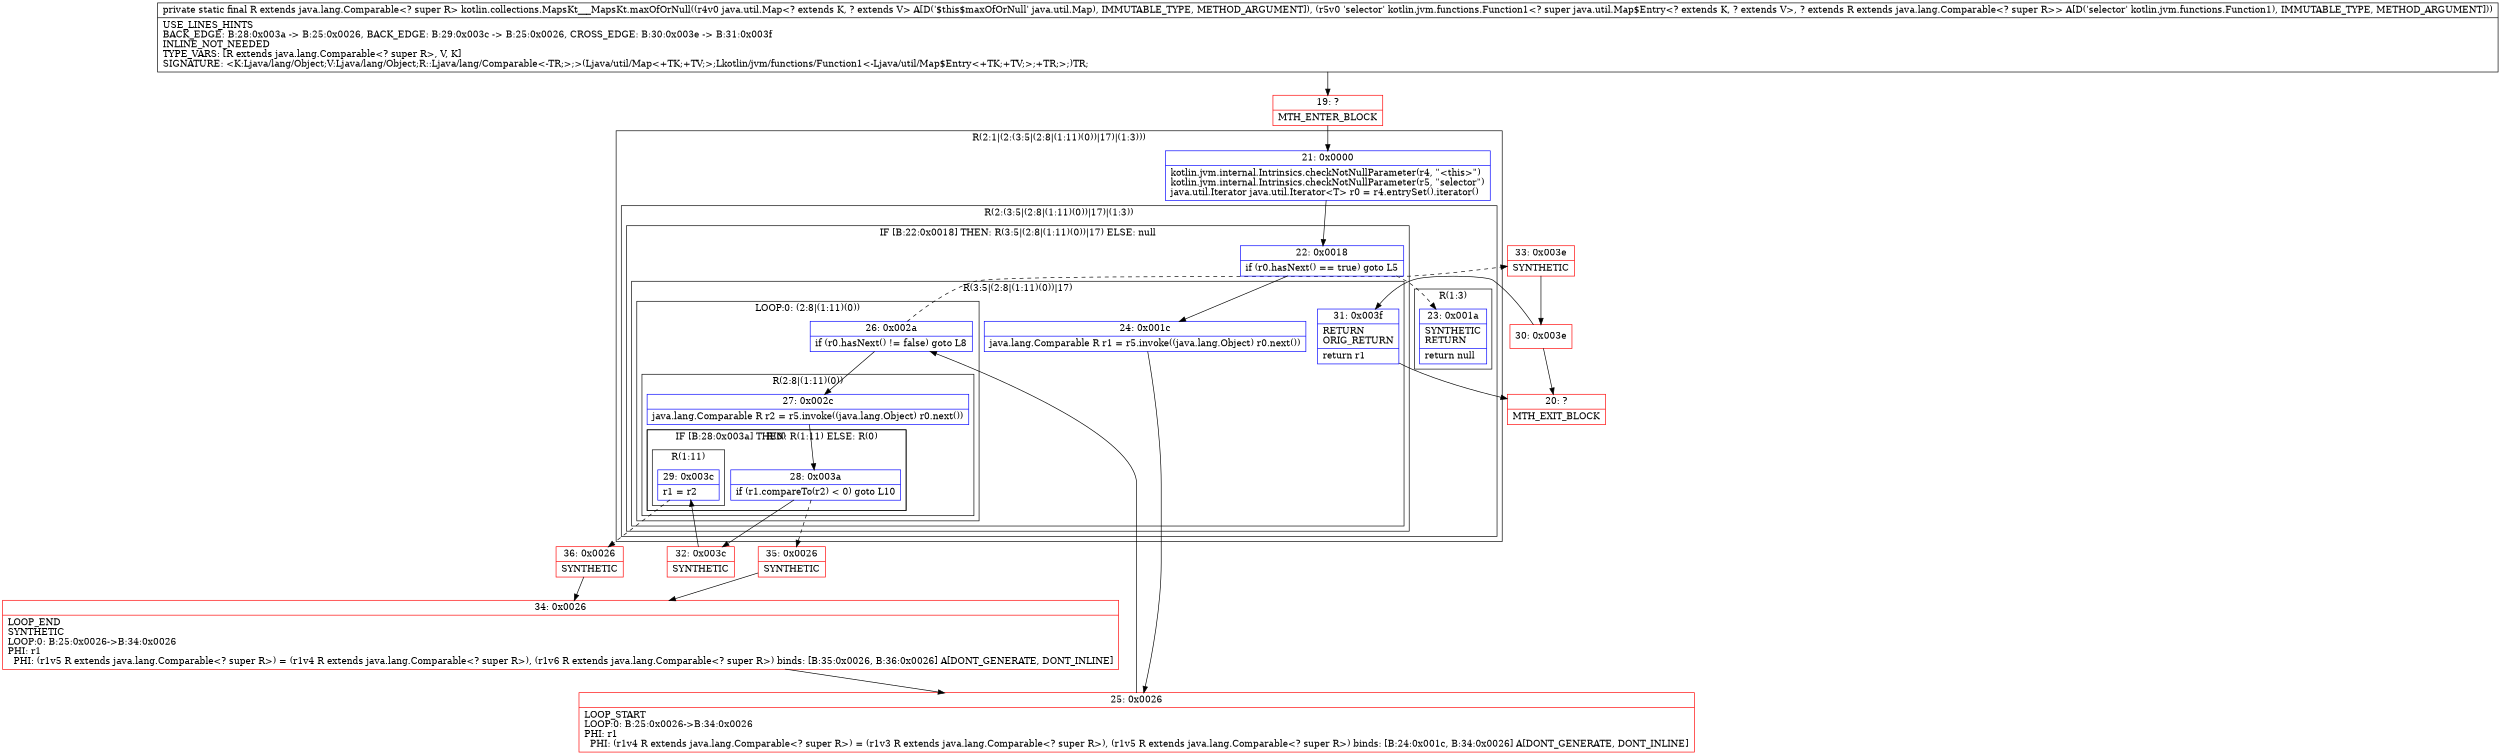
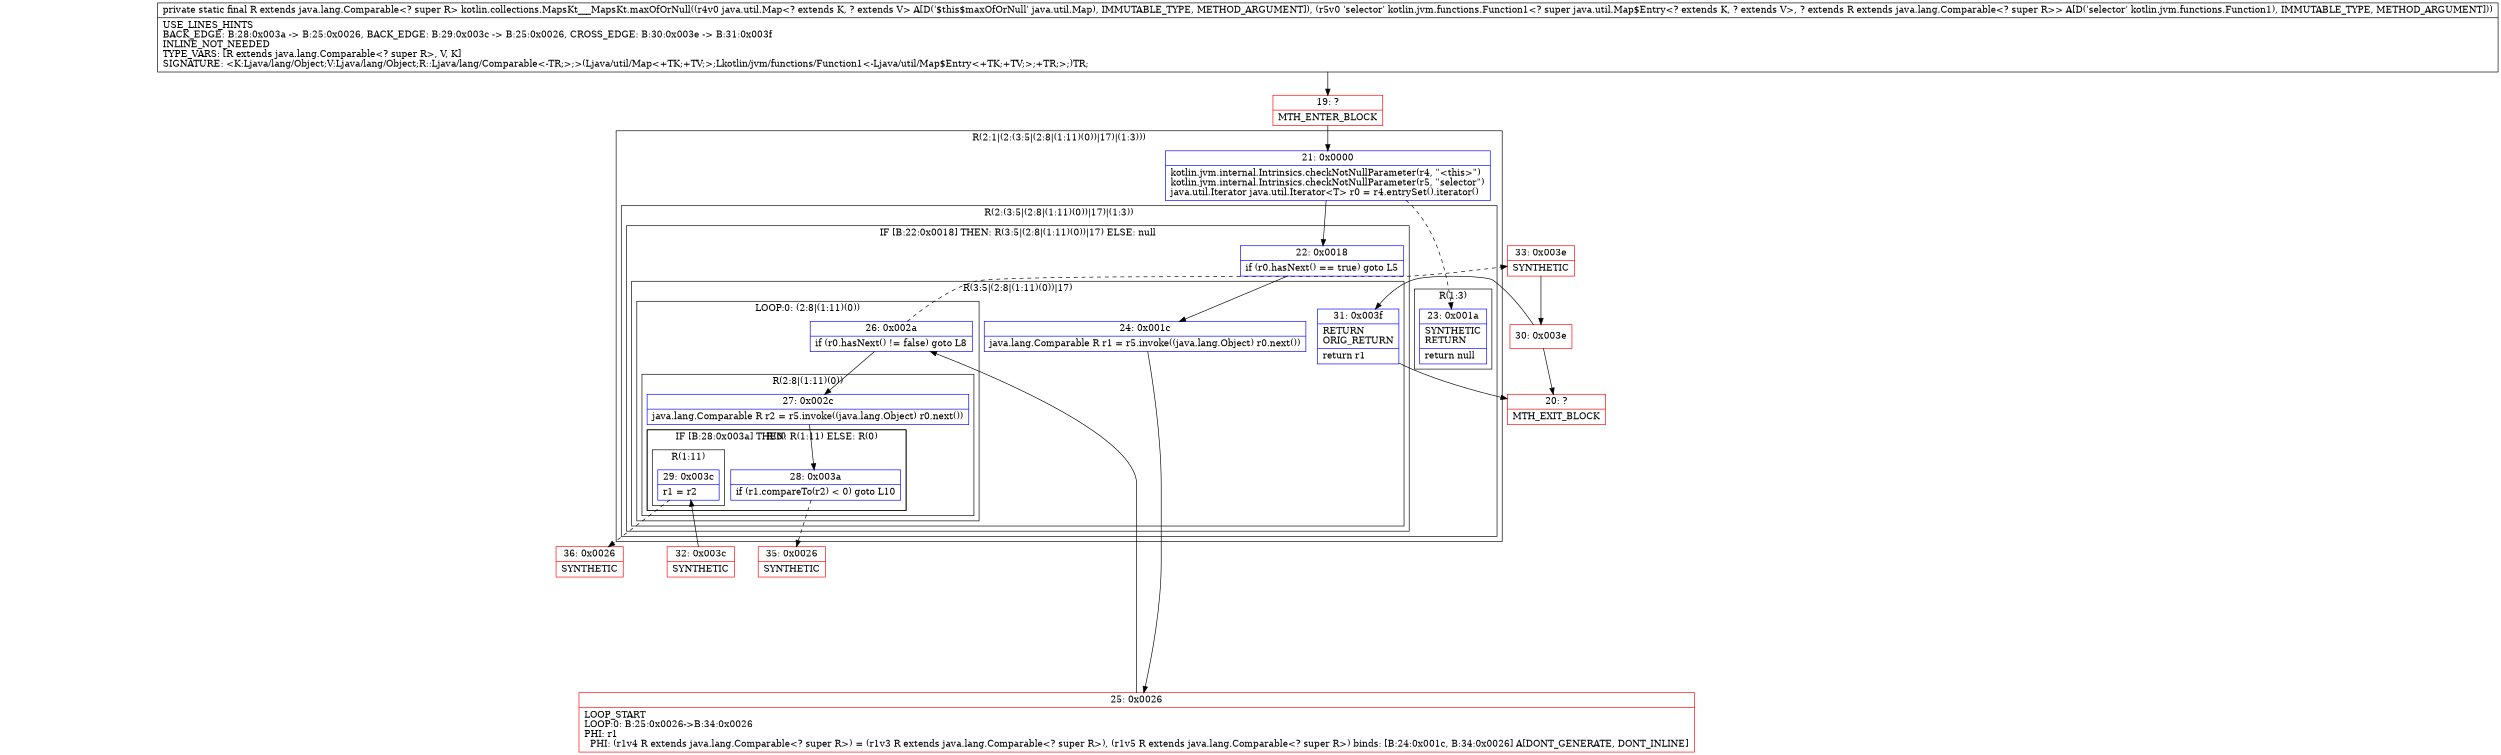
edge "22: 0x0018" -> "23: 0x001a": now "21: 0x0000" -> "23: 0x001a"
edge "28: 0x003a" -> "32: 0x003c": removed
node "34: 0x0026": removed
